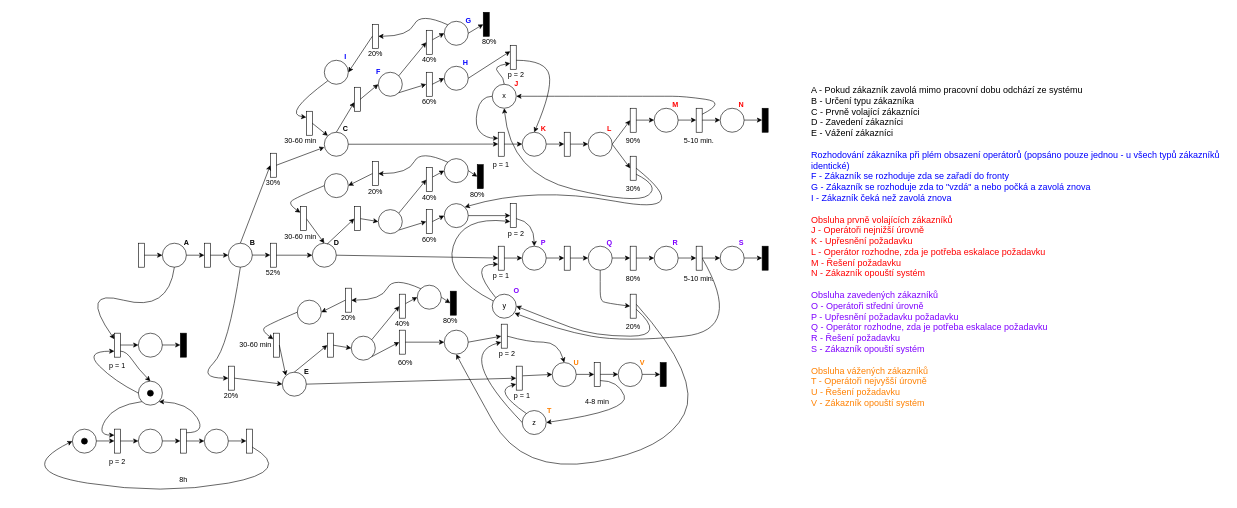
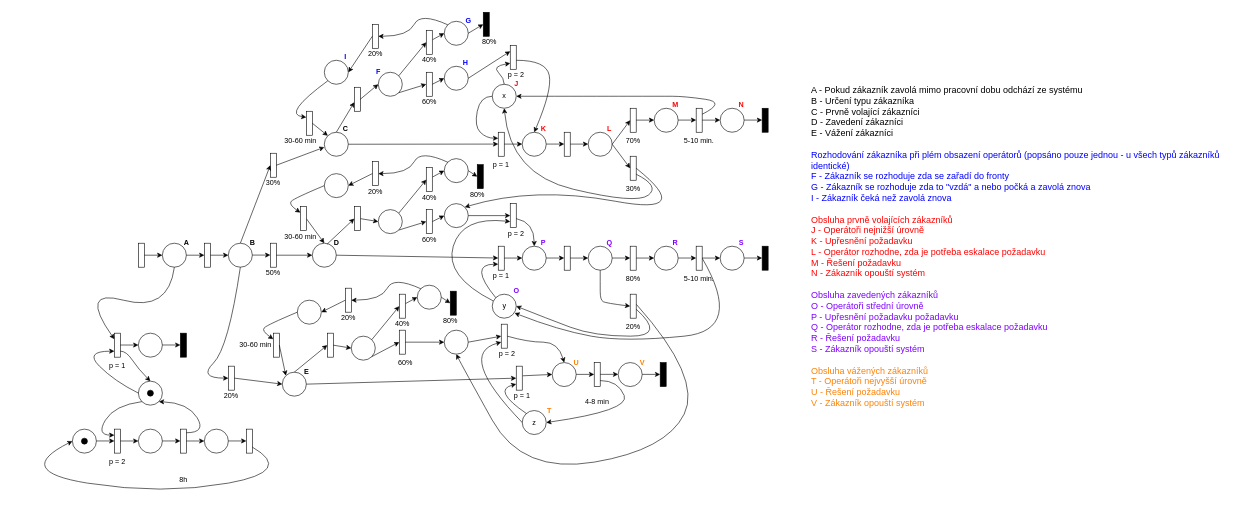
node "90%": label "90%" -> "70%"
node "52%": label "52%" -> "50%"
